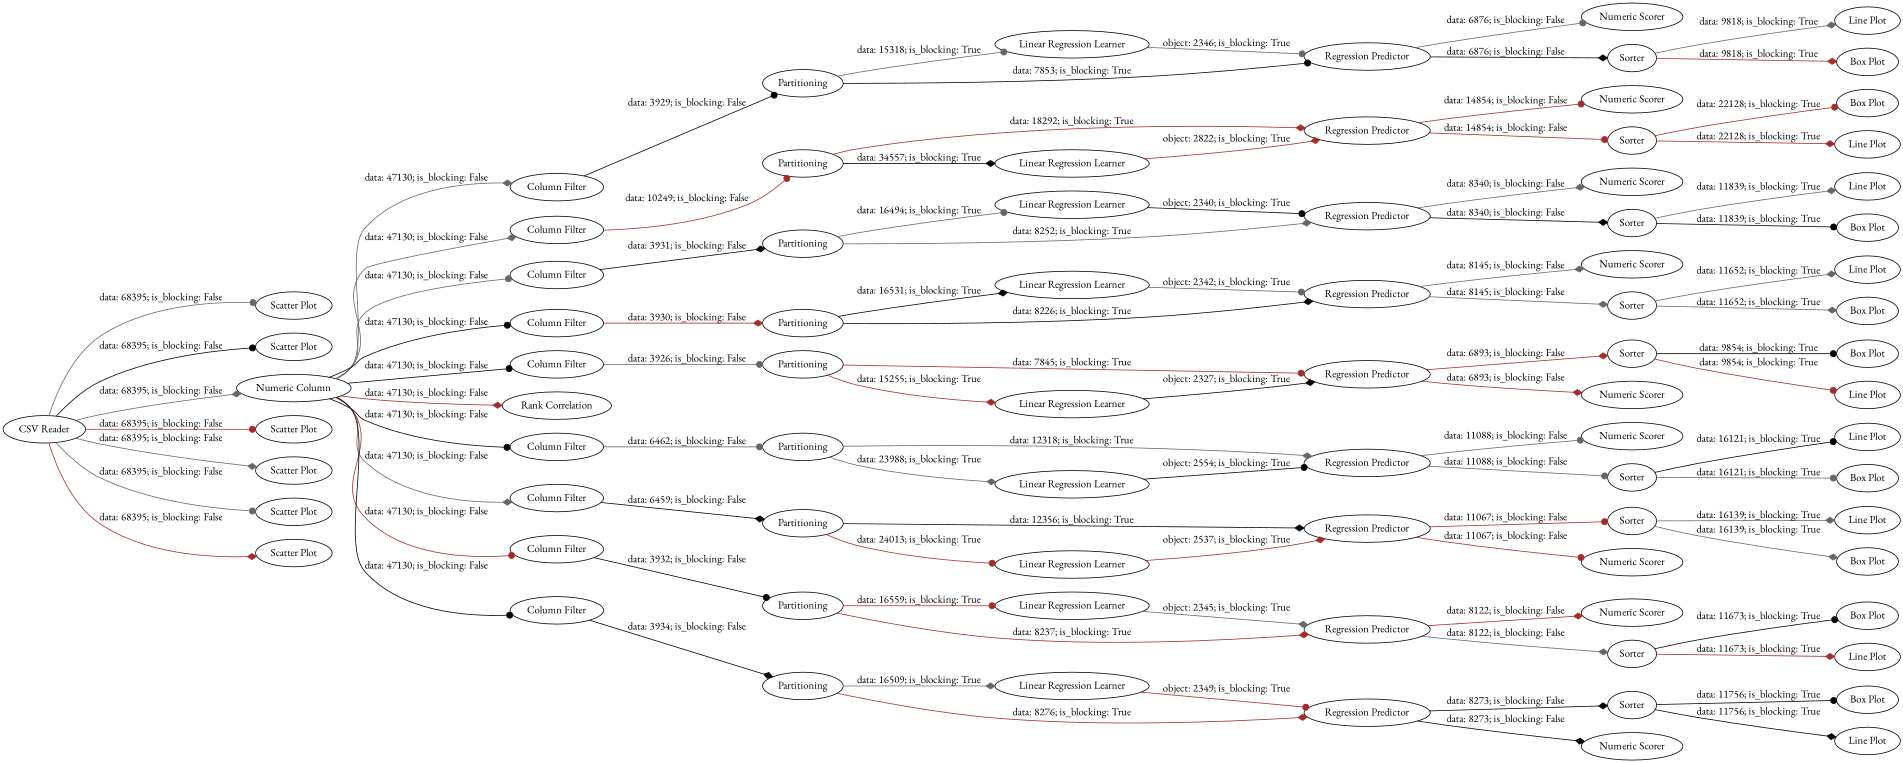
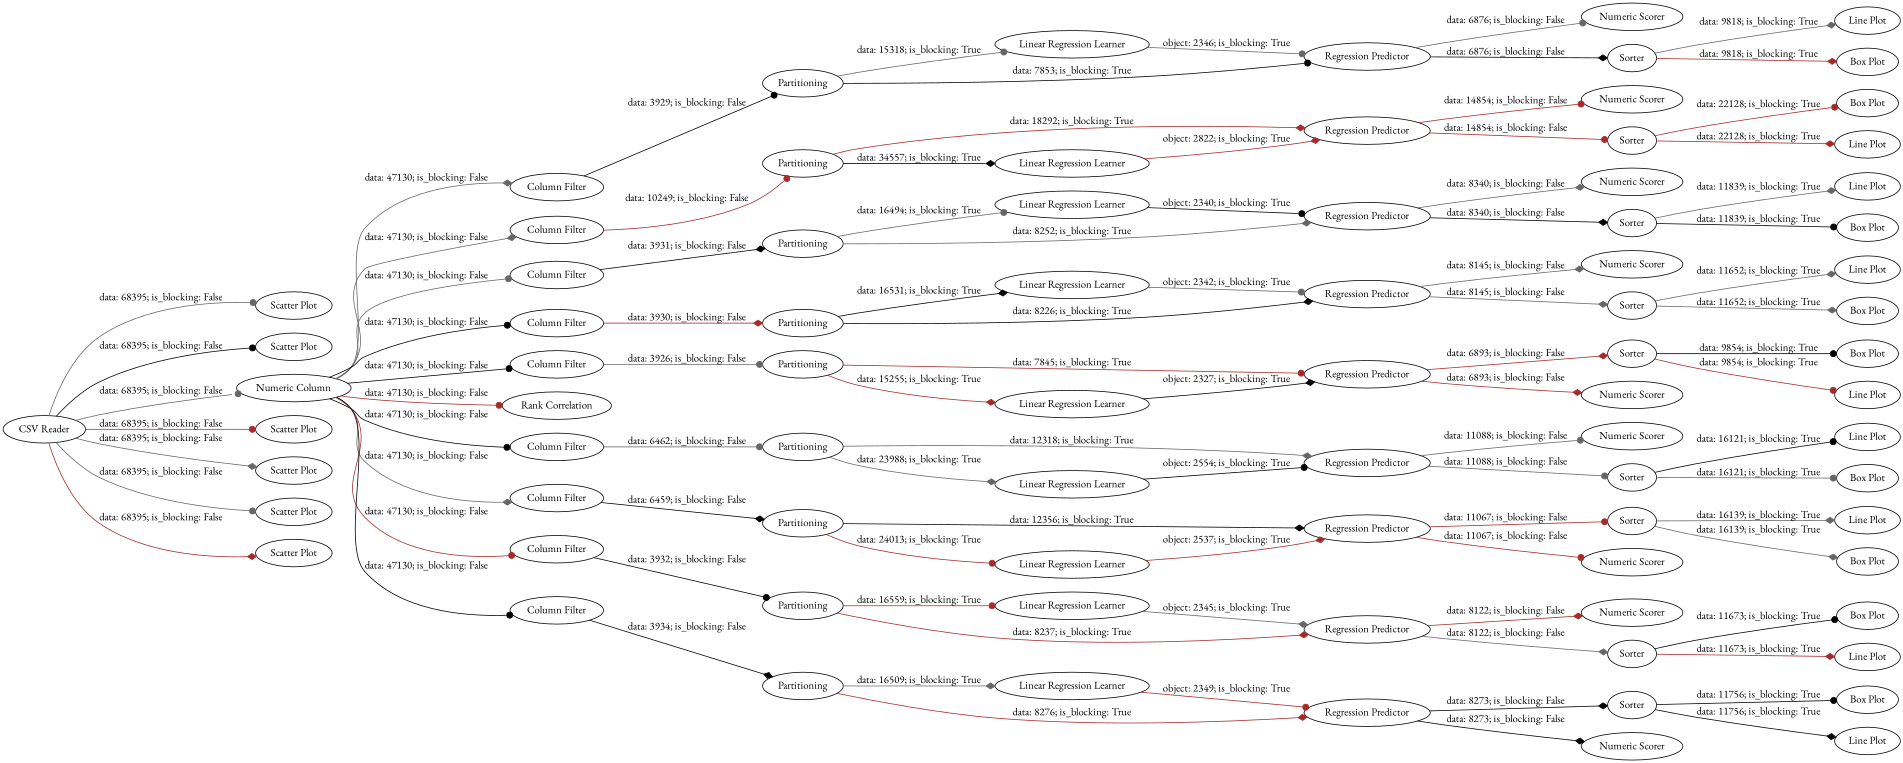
edge "Numeric Column" -> "Rank Correlation": arrowhead diamond -> dot
edge "CSV Reader" -> "Numeric Column": arrowhead diamond -> dot
